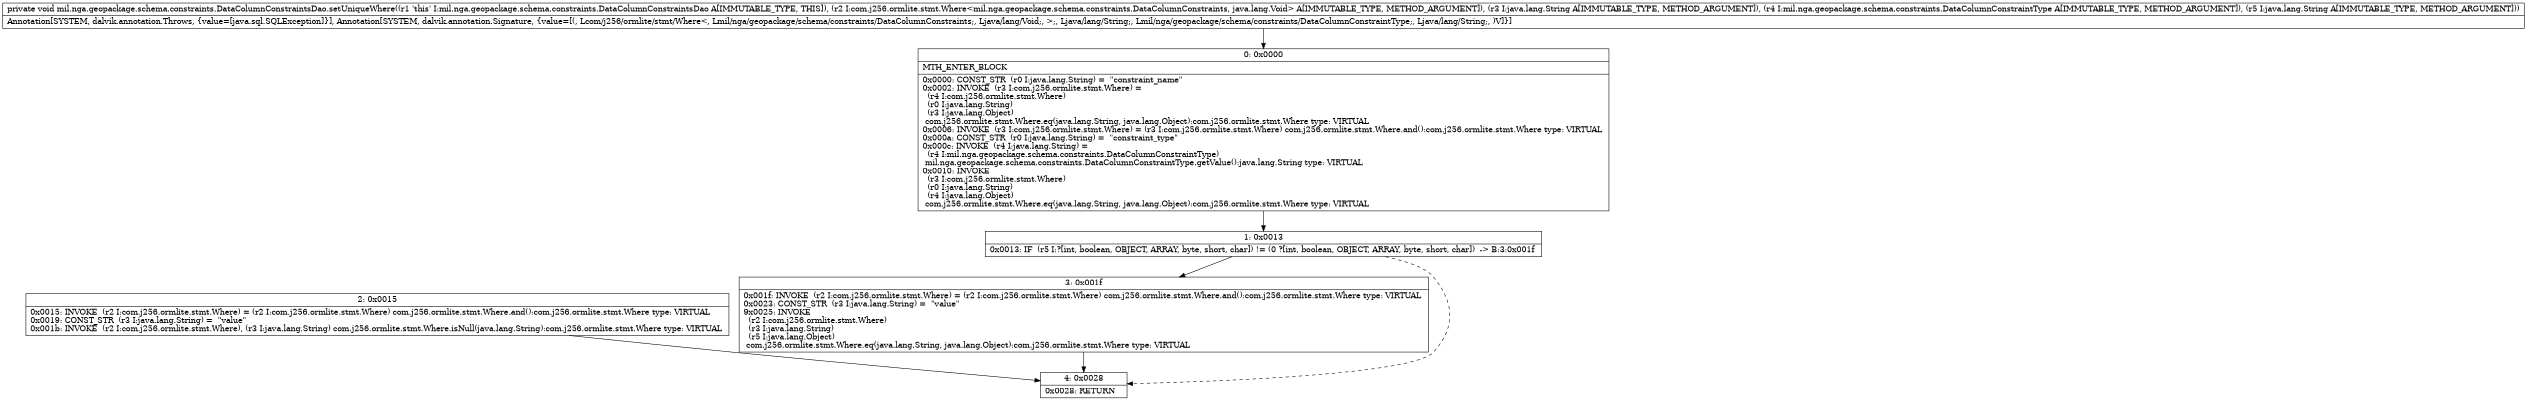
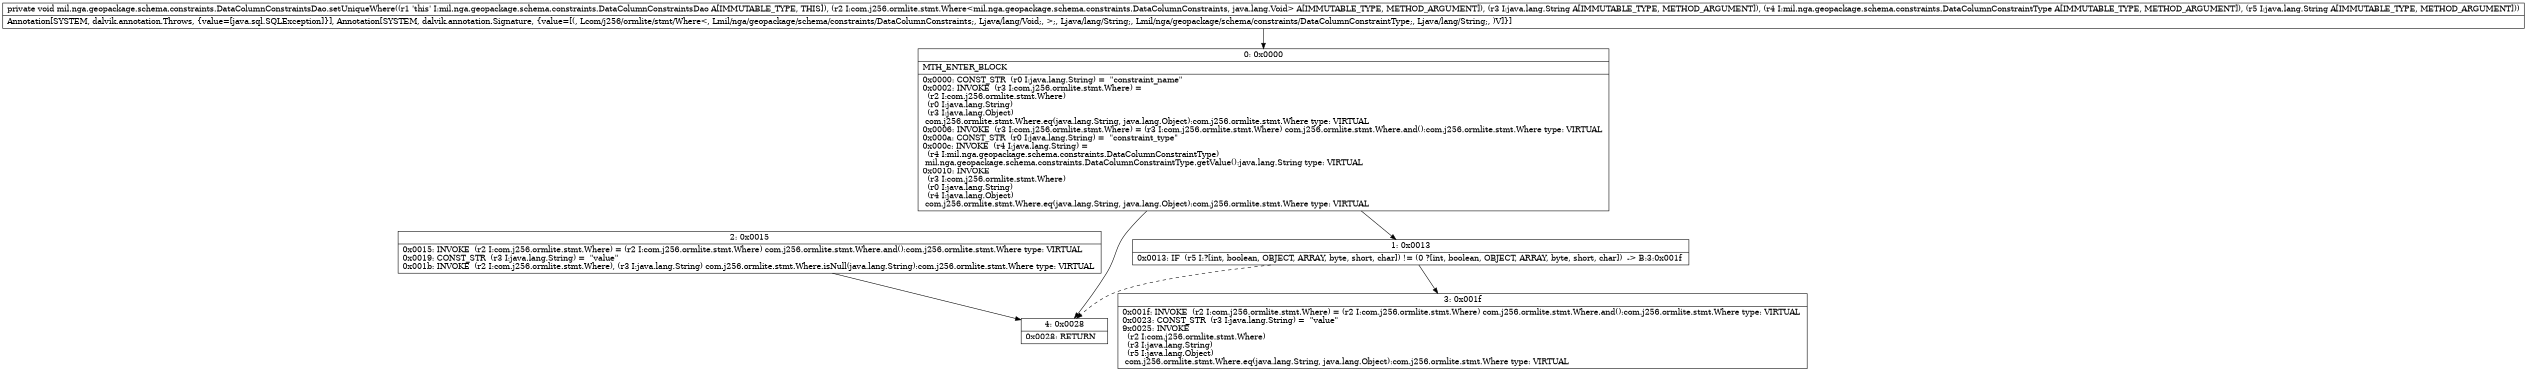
node "0: 0x0000": text "(r4 I:com.j256.ormlite.stmt.Where)" -> "(r2 I:com.j256.ormlite.stmt.Where)"
edge "3: 0x001f" -> "4: 0x0028": now "0: 0x0000" -> "4: 0x0028"
